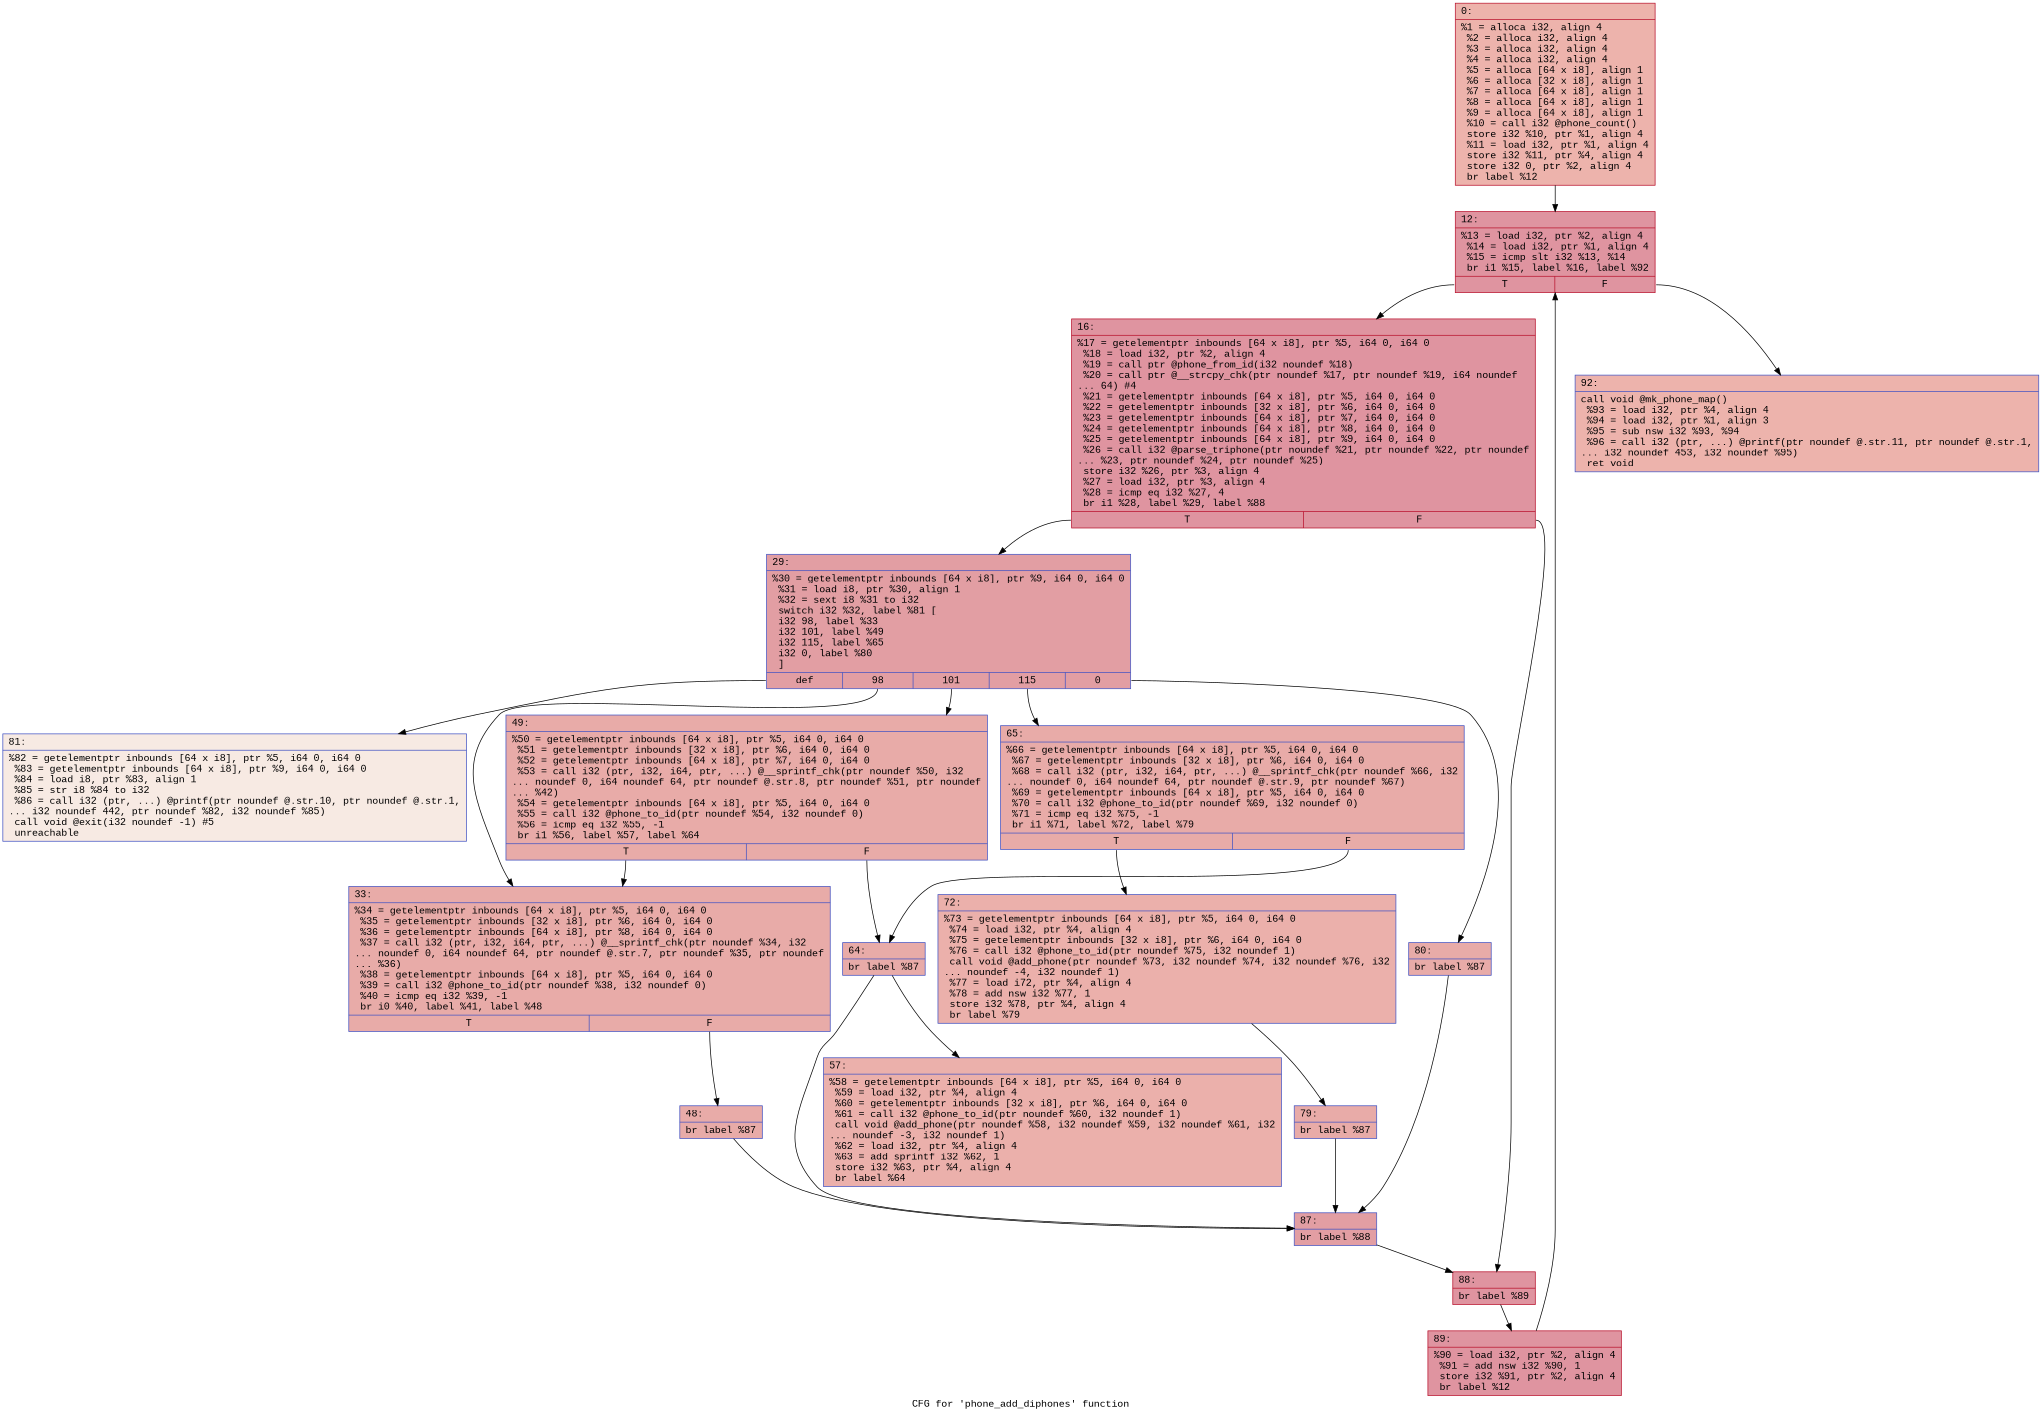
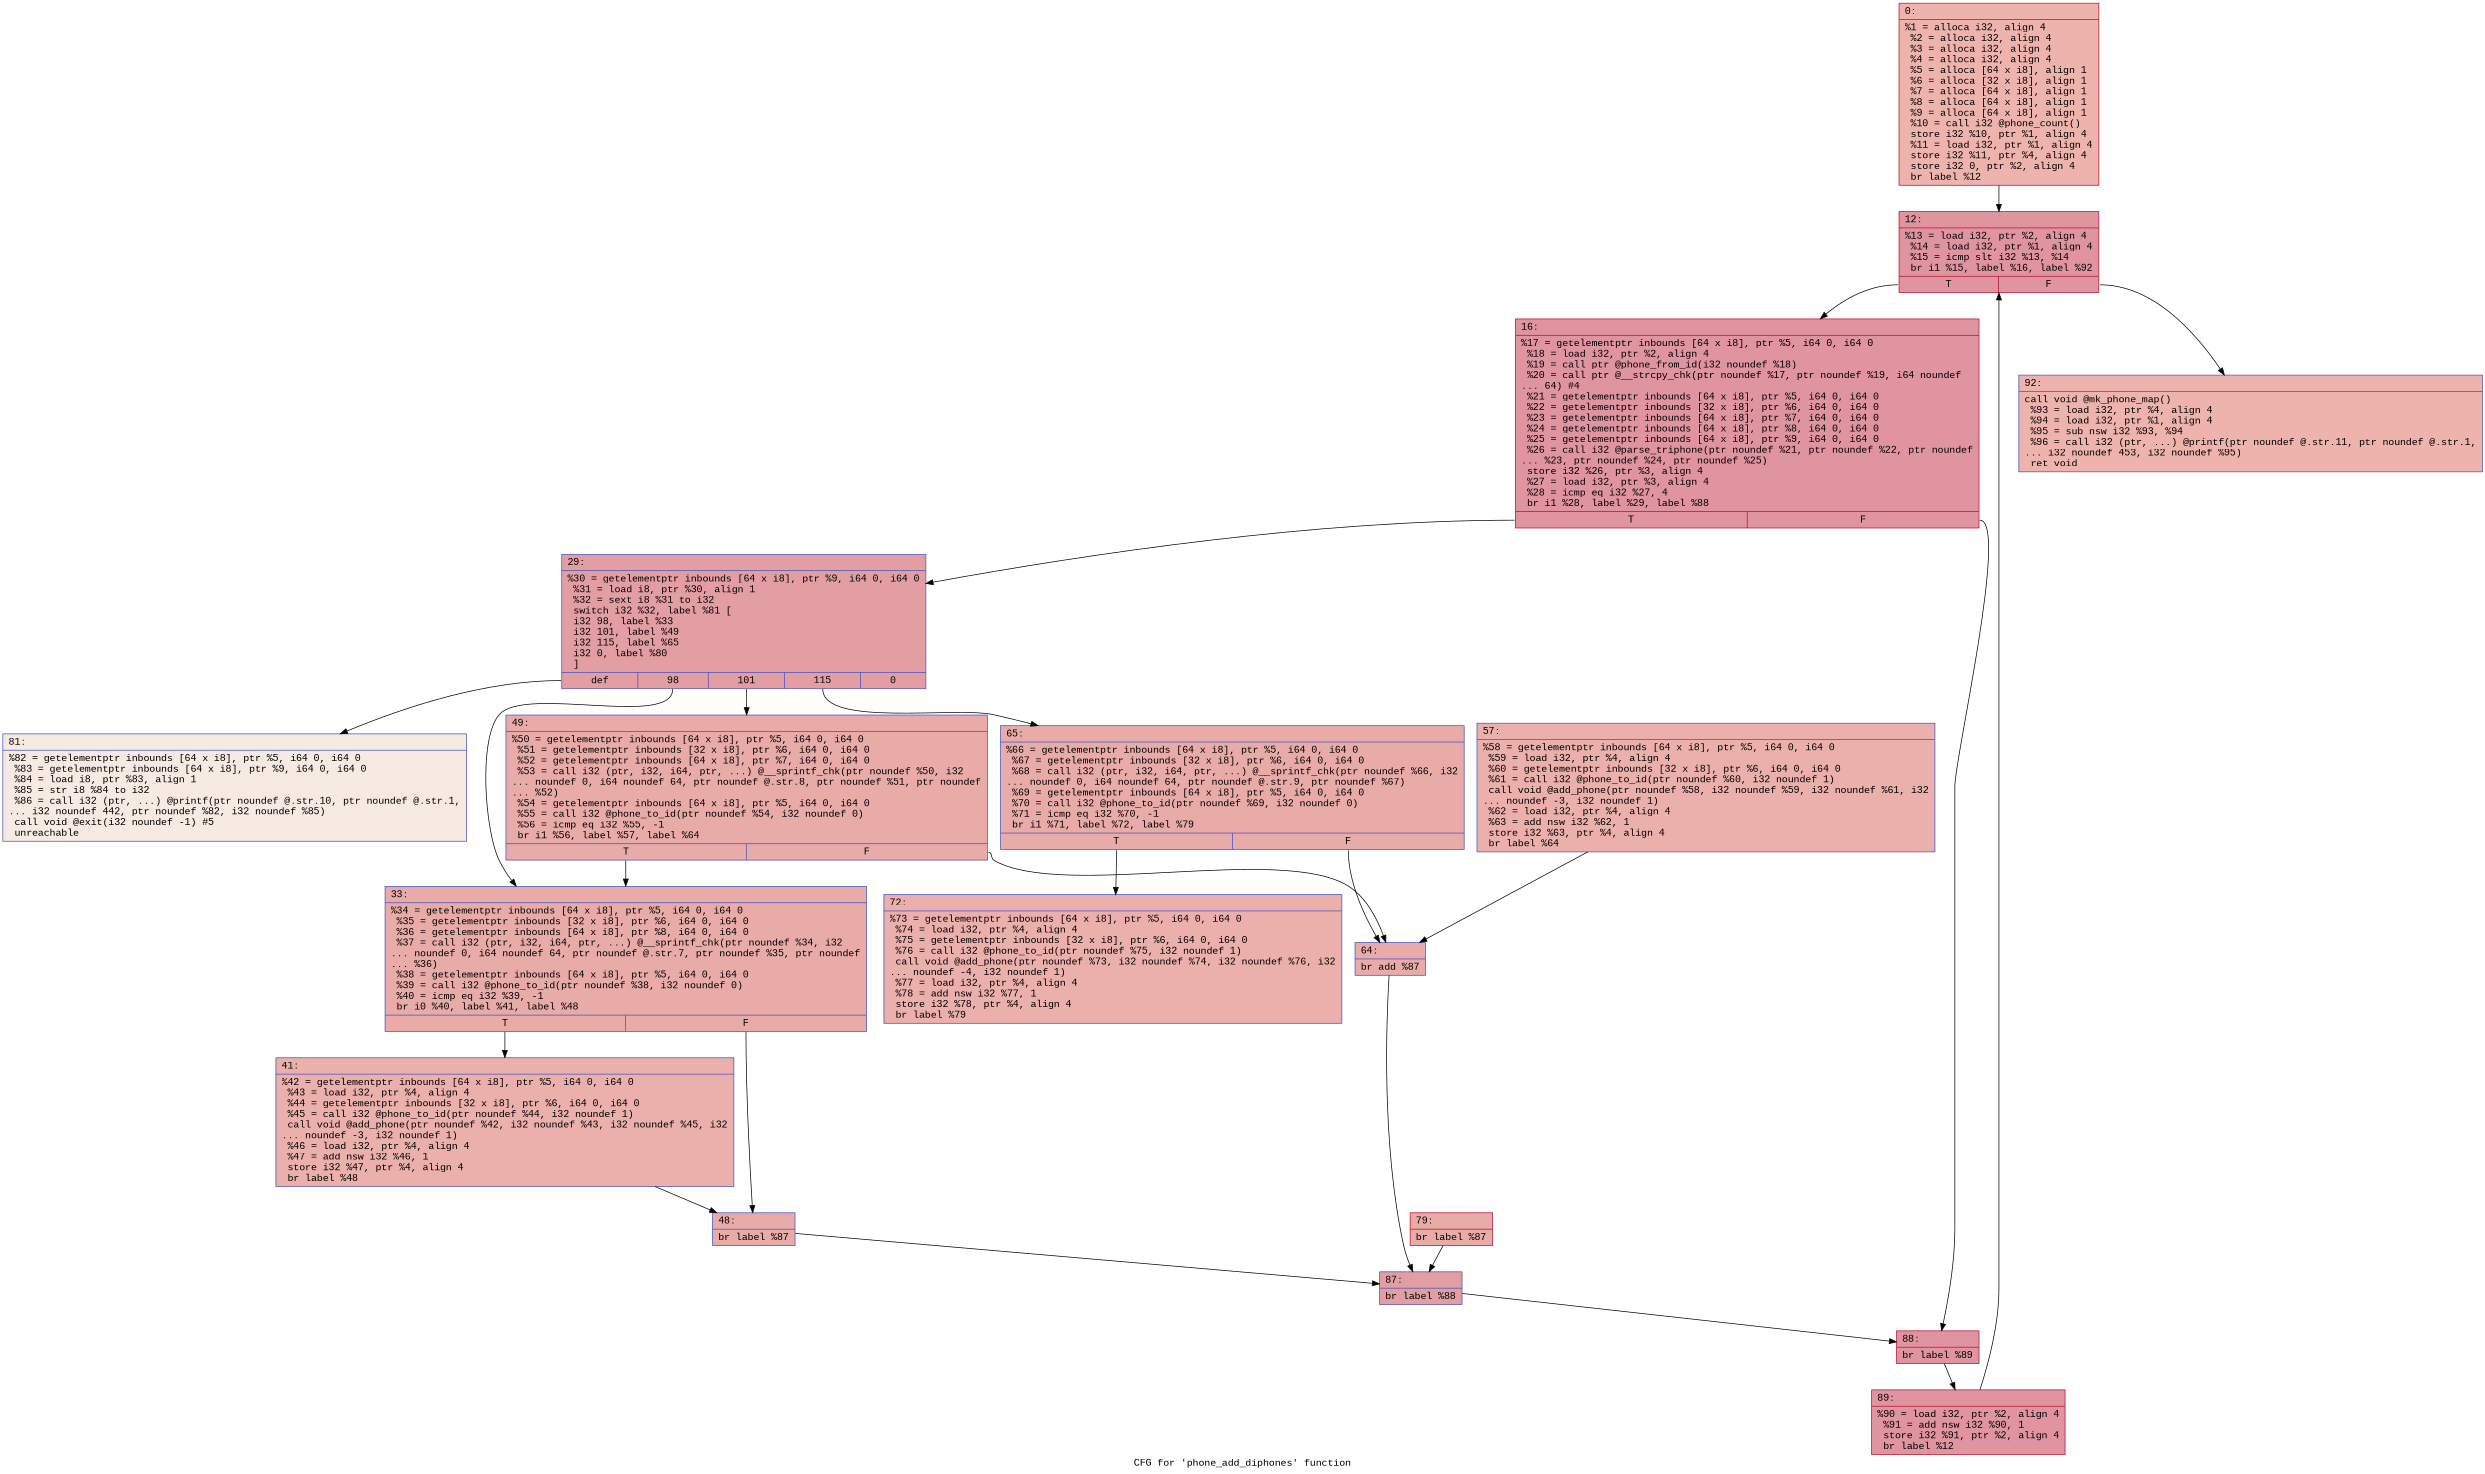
node "92:": text "%94 = load i32, ptr %1, align 3" -> "%94 = load i32, ptr %1, align 4"
node "49:": text "... %42)" -> "... %52)"
node "65:": text "%71 = icmp eq i32 %75, -1" -> "%71 = icmp eq i32 %70, -1"
node "80:": removed
node "64:": text "br label %87" -> "br add %87"
node "72:": text "%77 = load i72, ptr %4, align 4" -> "%77 = load i32, ptr %4, align 4"
edge "64:" -> "57:": reversed
edge "72:" -> "79:": removed
node "41:": added
node "79:": color #3d50c3ff -> #b70d28ff
node "57:": text "%63 = add sprintf i32 %62, 1" -> "%63 = add nsw i32 %62, 1"
